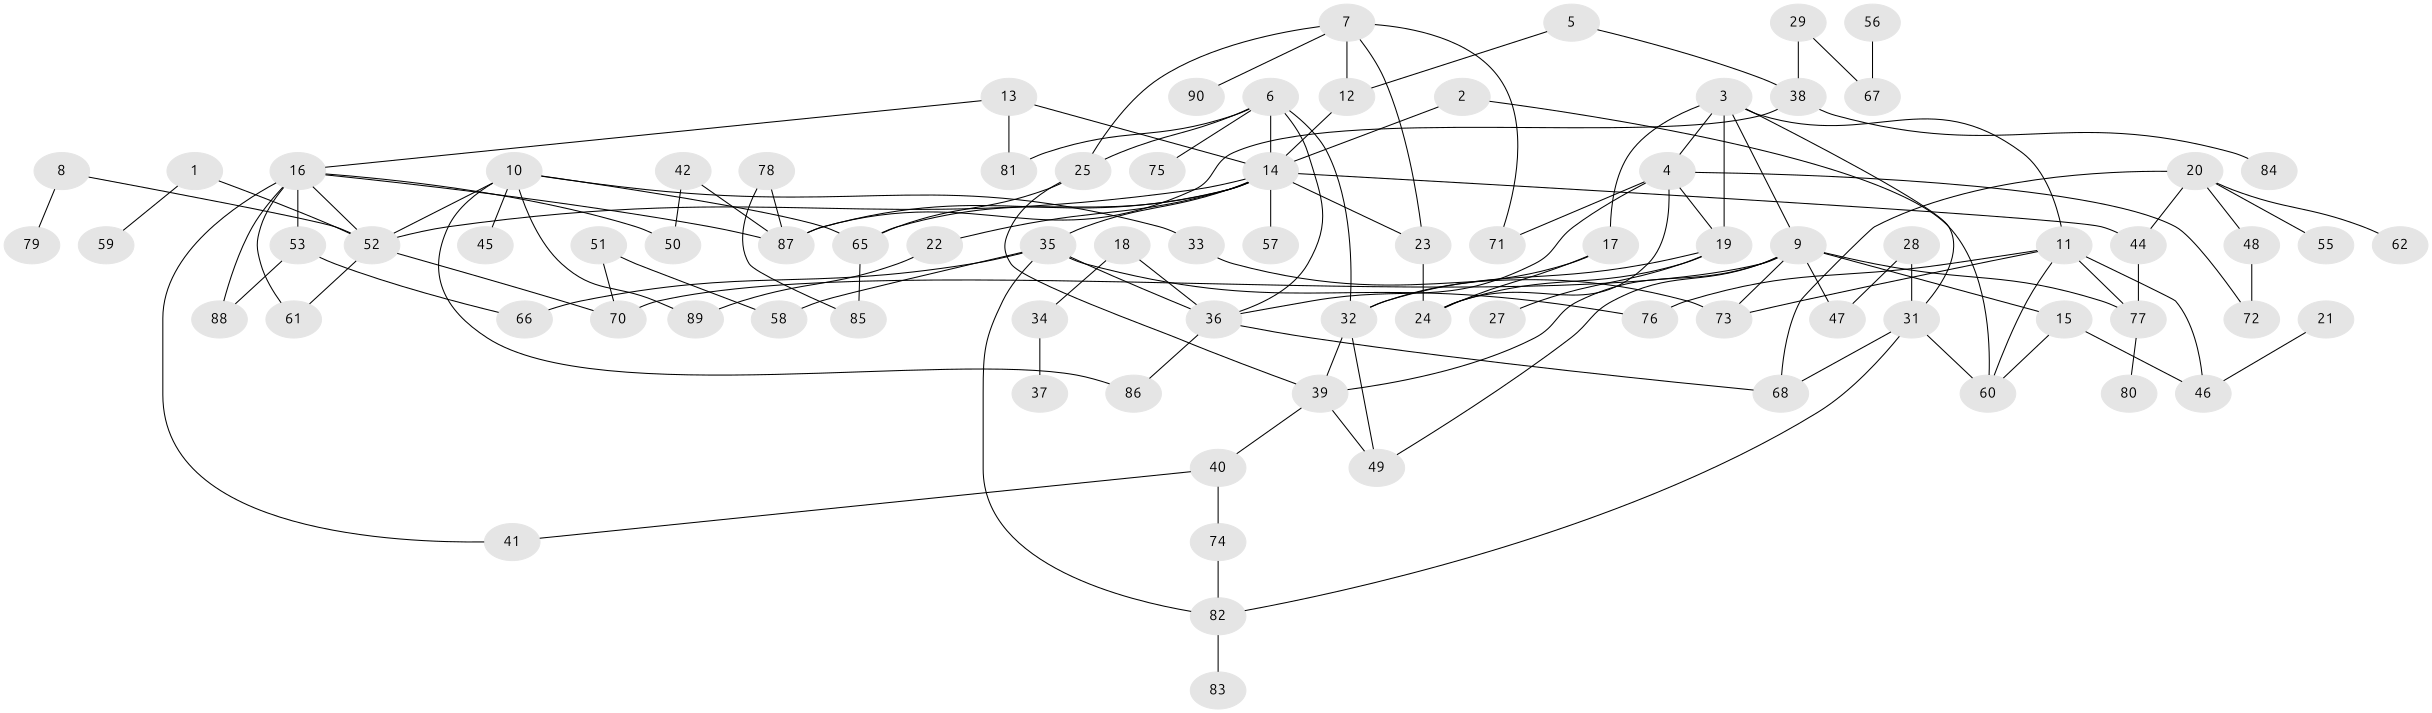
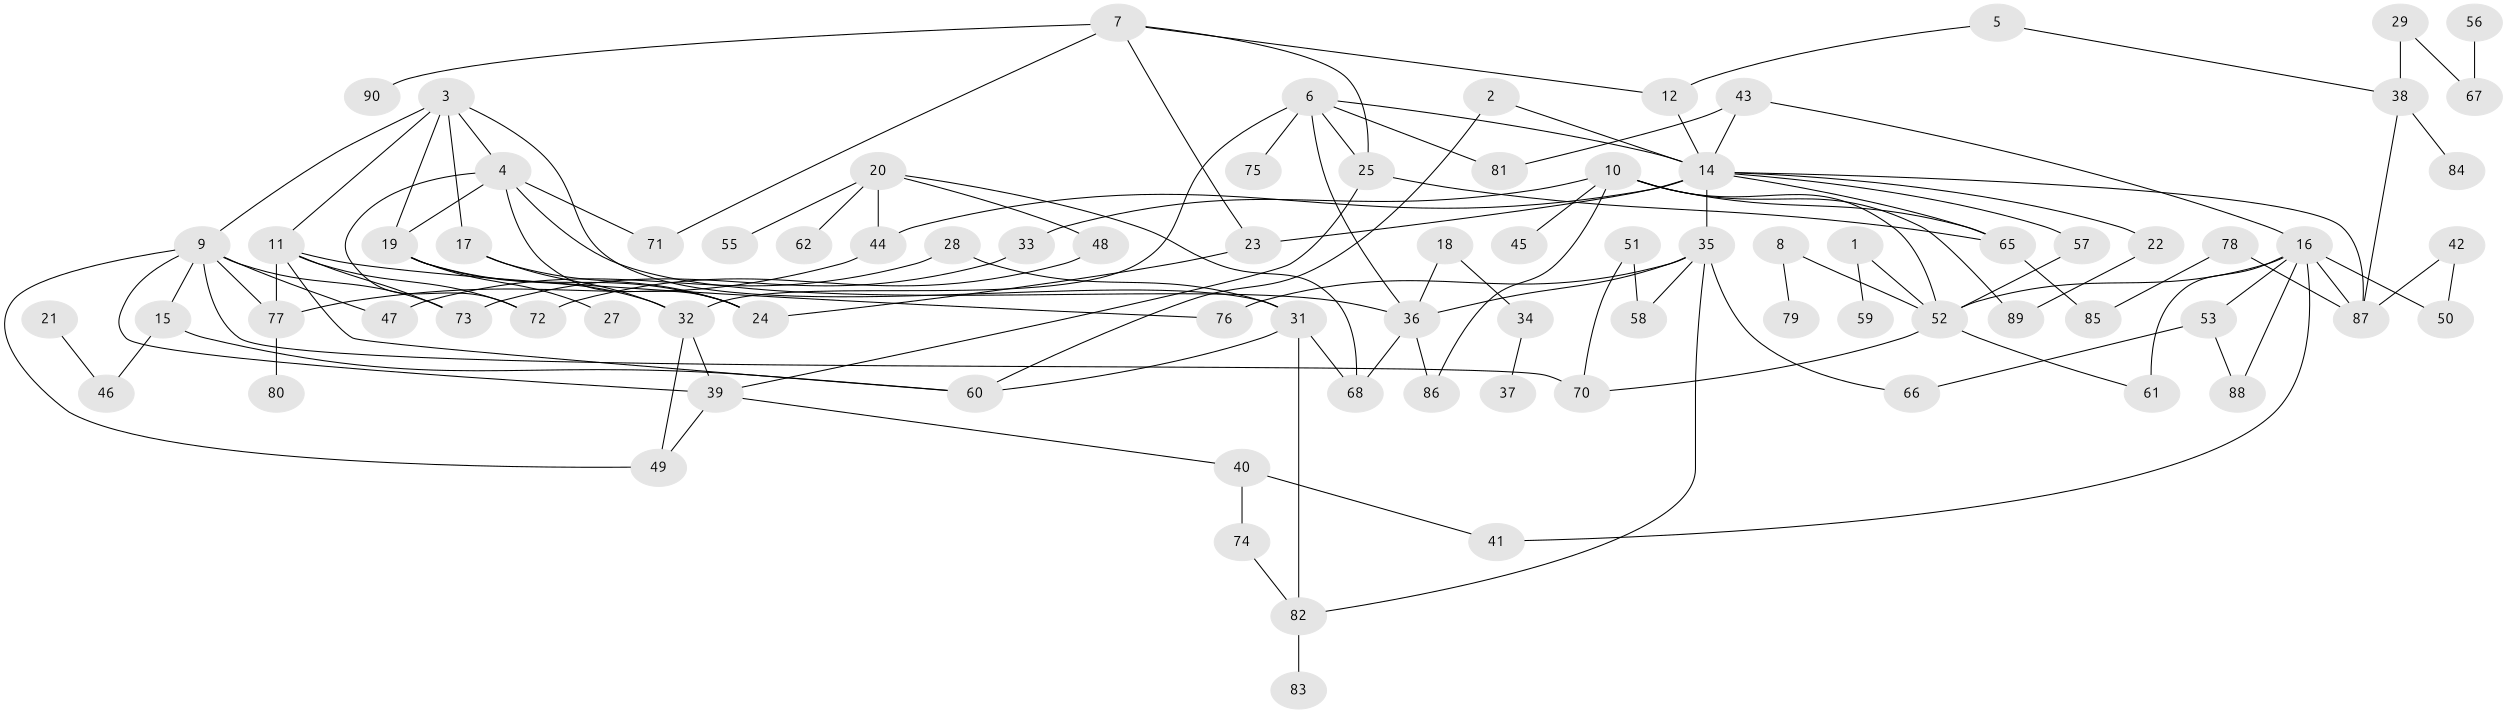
node "13": label "13" -> "43"
edge "14" -- "52": now "57" -- "52"
edge "11" -- "46": now "11" -- "72"
